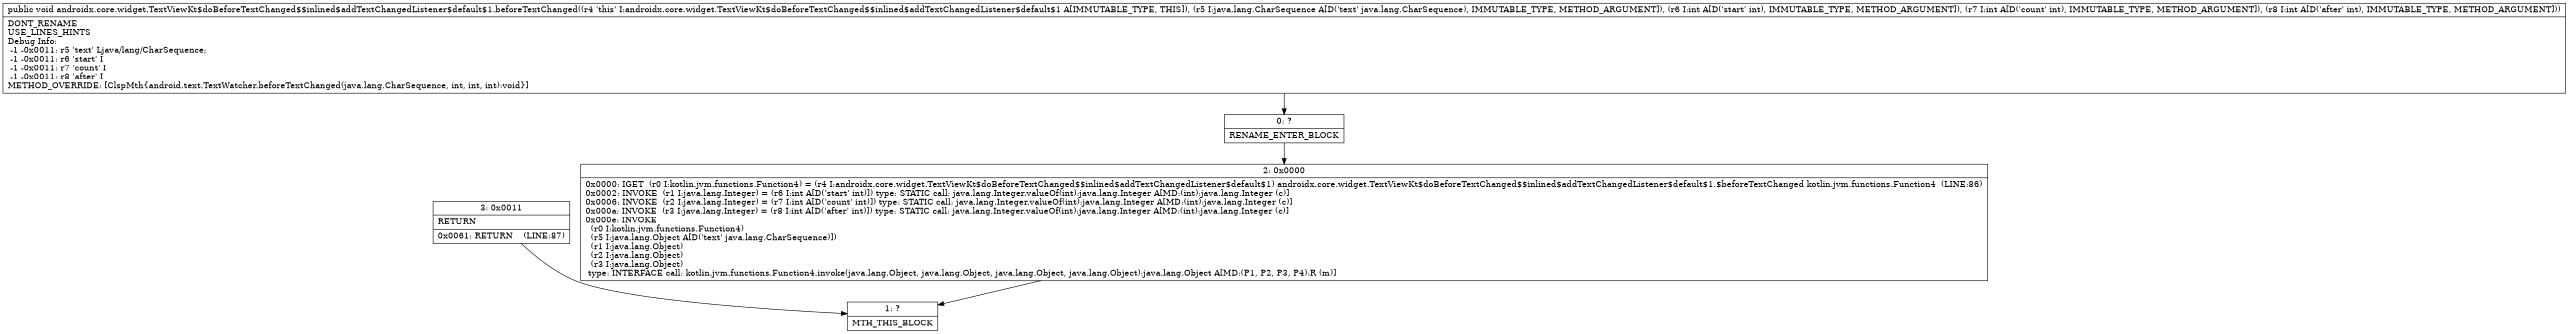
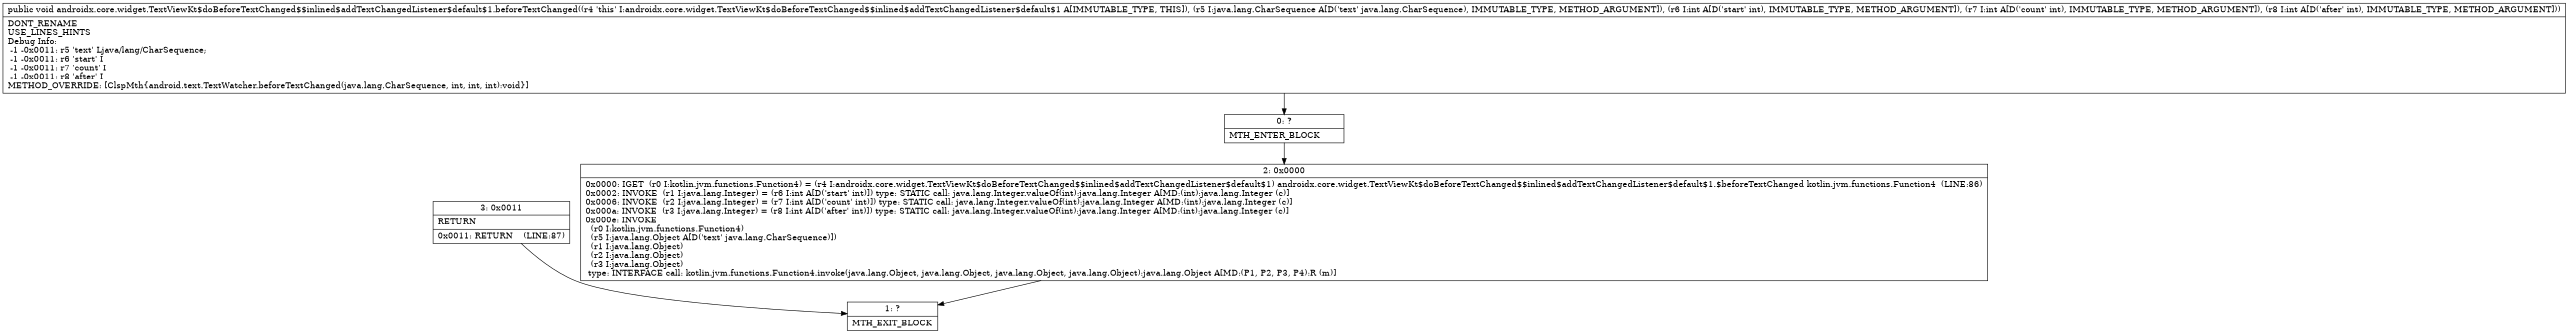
node "0: ?": text "RENAME_ENTER_BLOCK" -> "MTH_ENTER_BLOCK"
node "3: 0x0011": text "0x0061: RETURN    (LINE:87)" -> "0x0011: RETURN    (LINE:87)"
node "1: ?": text "MTH_THIS_BLOCK" -> "MTH_EXIT_BLOCK"
